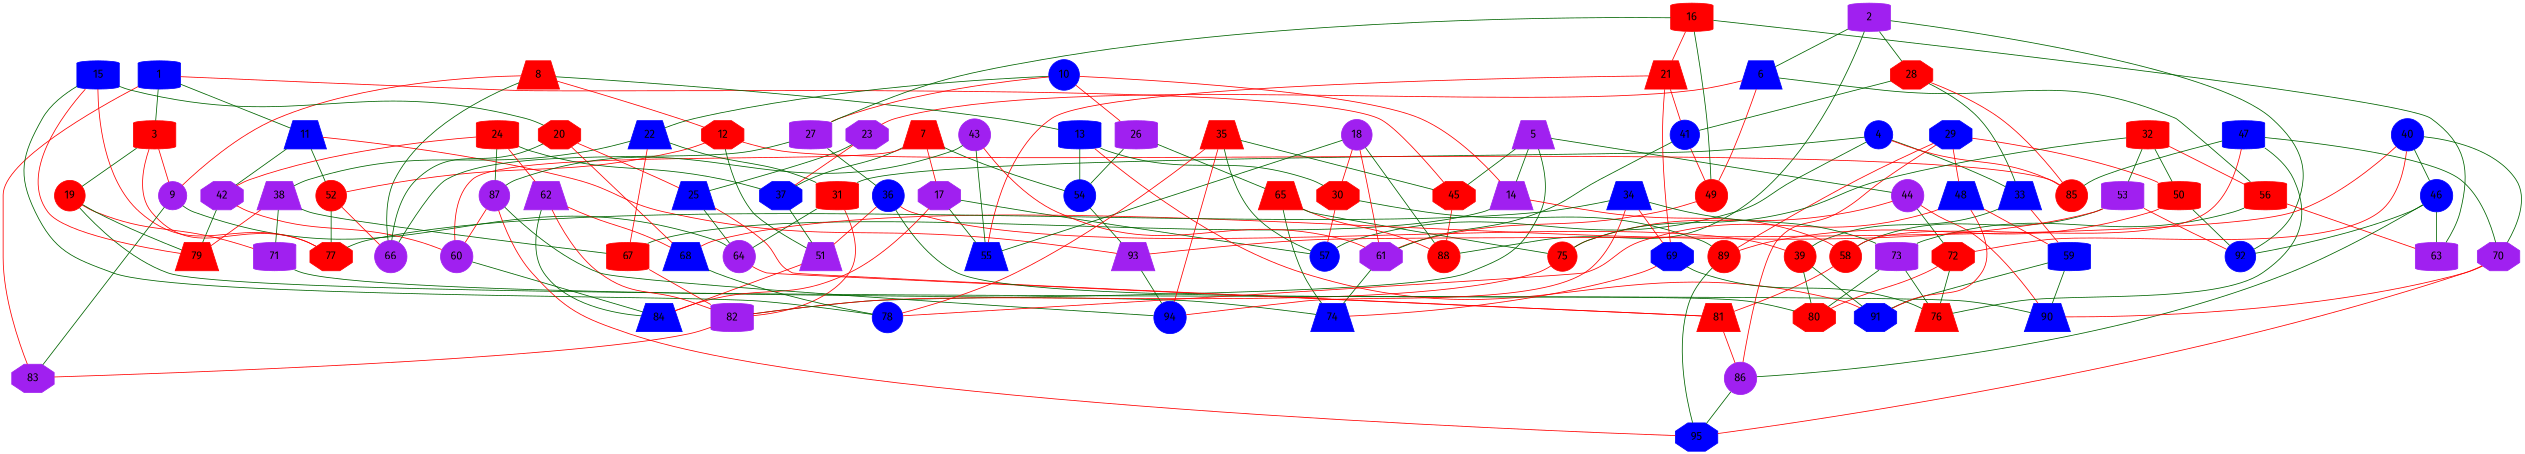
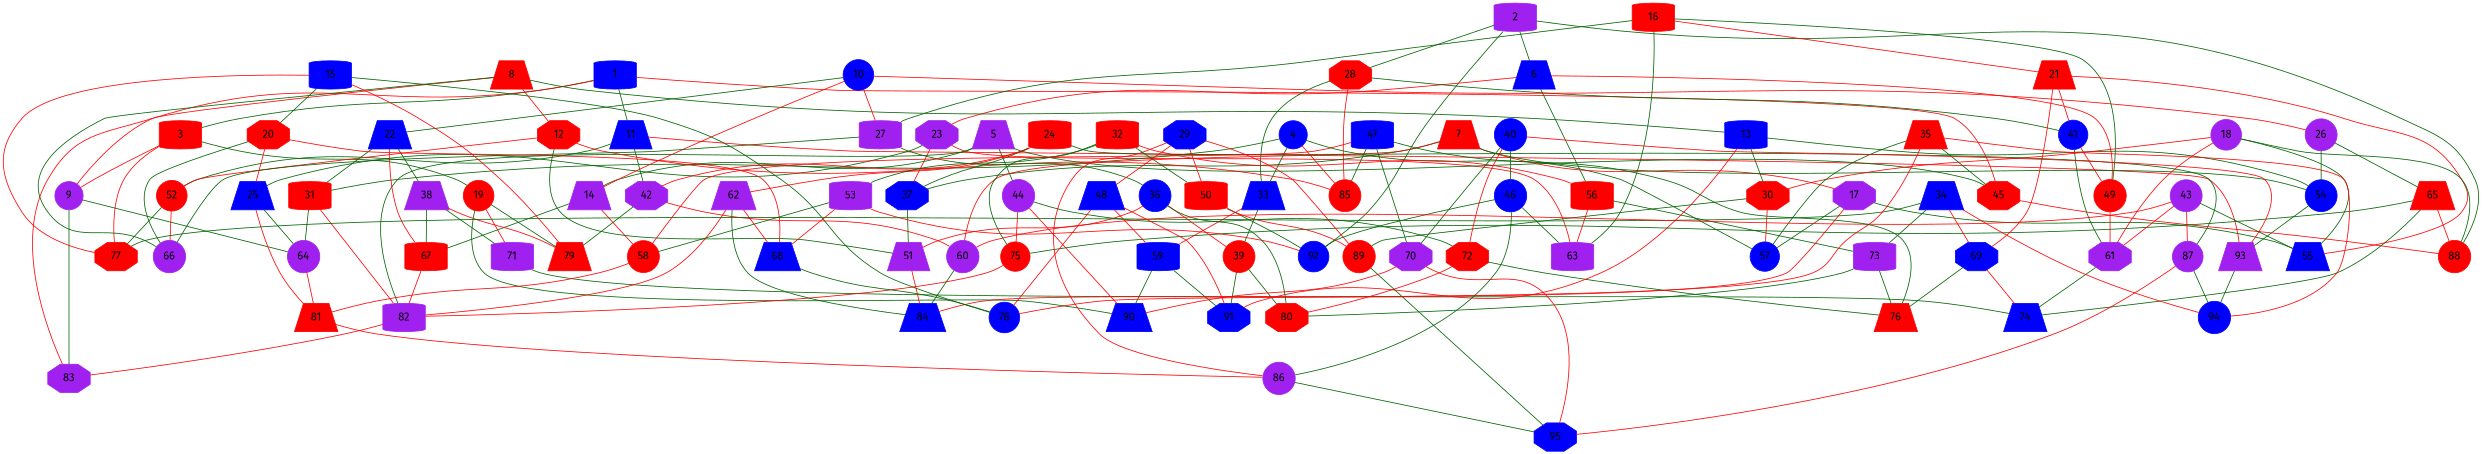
node "26": shape cylinder -> circle
edge "23" -- "63": added
edge "43" -- "87": color darkgreen -> red
edge "87" -- "60": now "43" -- "60"
